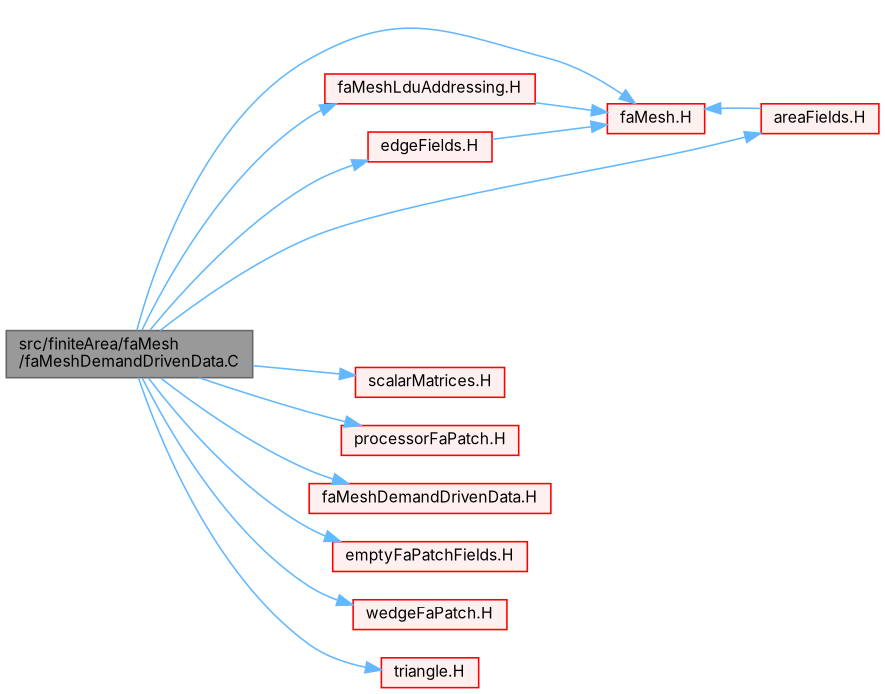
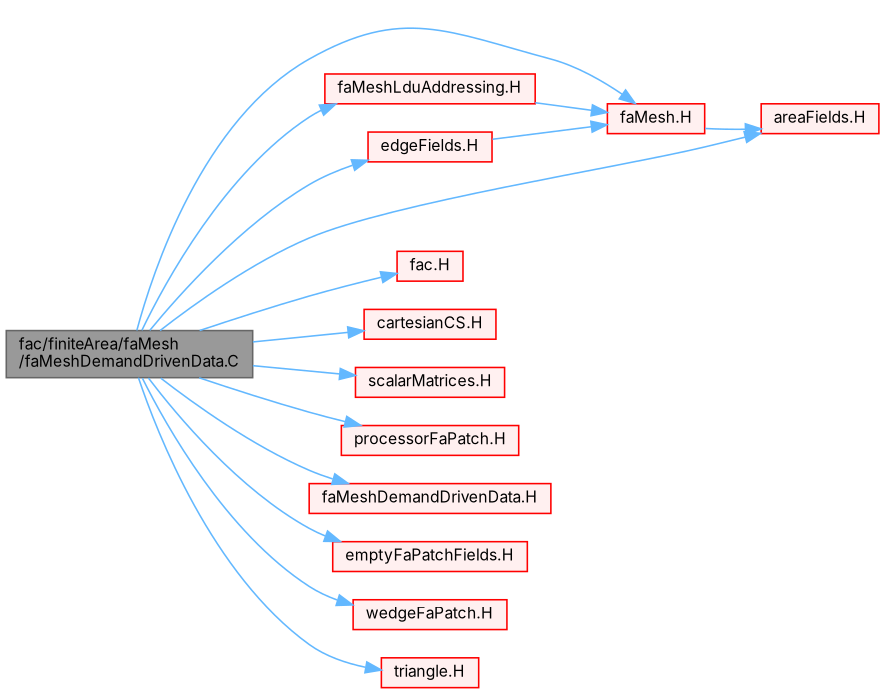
edge "areaFields.H" -> "faMesh.H": reversed
node "fac.H": added
node "cartesianCS.H": added
node "src/finiteArea/faMesh /faMeshDemandDrivenData.C": label "src/finiteArea/faMesh /faMeshDemandDrivenData.C" -> "fac/finiteArea/faMesh /faMeshDemandDrivenData.C"
